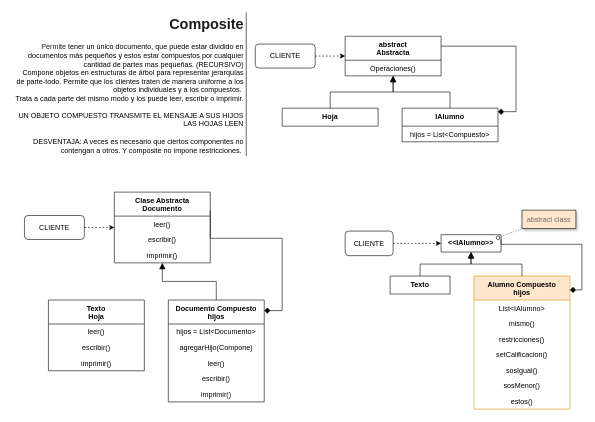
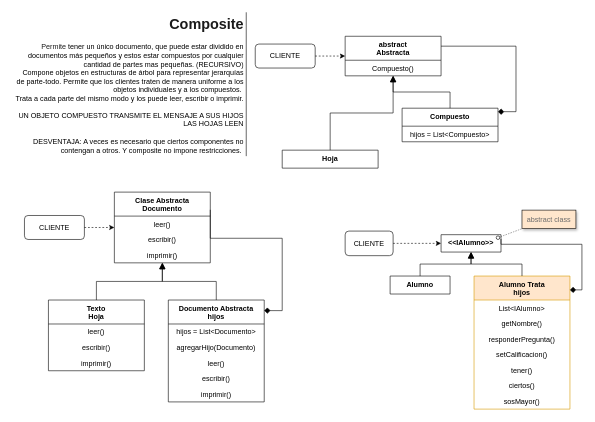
node "Operaciones()": label "Operaciones()" -> "Compuesto()"
node "IAlumno": label "IAlumno" -> "Compuesto"
node "Hoja": moved (330, 117) -> (330, 159)
edge "Texto Hoja" -> "Clase Abstracta Documento": added
node "Texto": label "Texto" -> "Alumno"
node "Alumno Compuesto hijos": label "Alumno Compuesto hijos" -> "Alumno Trata hijos"
node "Documento Compuesto hijos": label "Documento Compuesto hijos" -> "Documento Abstracta hijos"
node "mismo()": label "mismo()" -> "getNombre()"
node "restricciones()": label "restricciones()" -> "responderPregunta()"
node "agregarHijo(Compone)": label "agregarHijo(Compone)" -> "agregarHijo(Documento)"
node "sosIgual()": label "sosIgual()" -> "tener()"
node "sosMenor()": label "sosMenor()" -> "ciertos()"
node "estos()": label "estos()" -> "sosMayor()"
